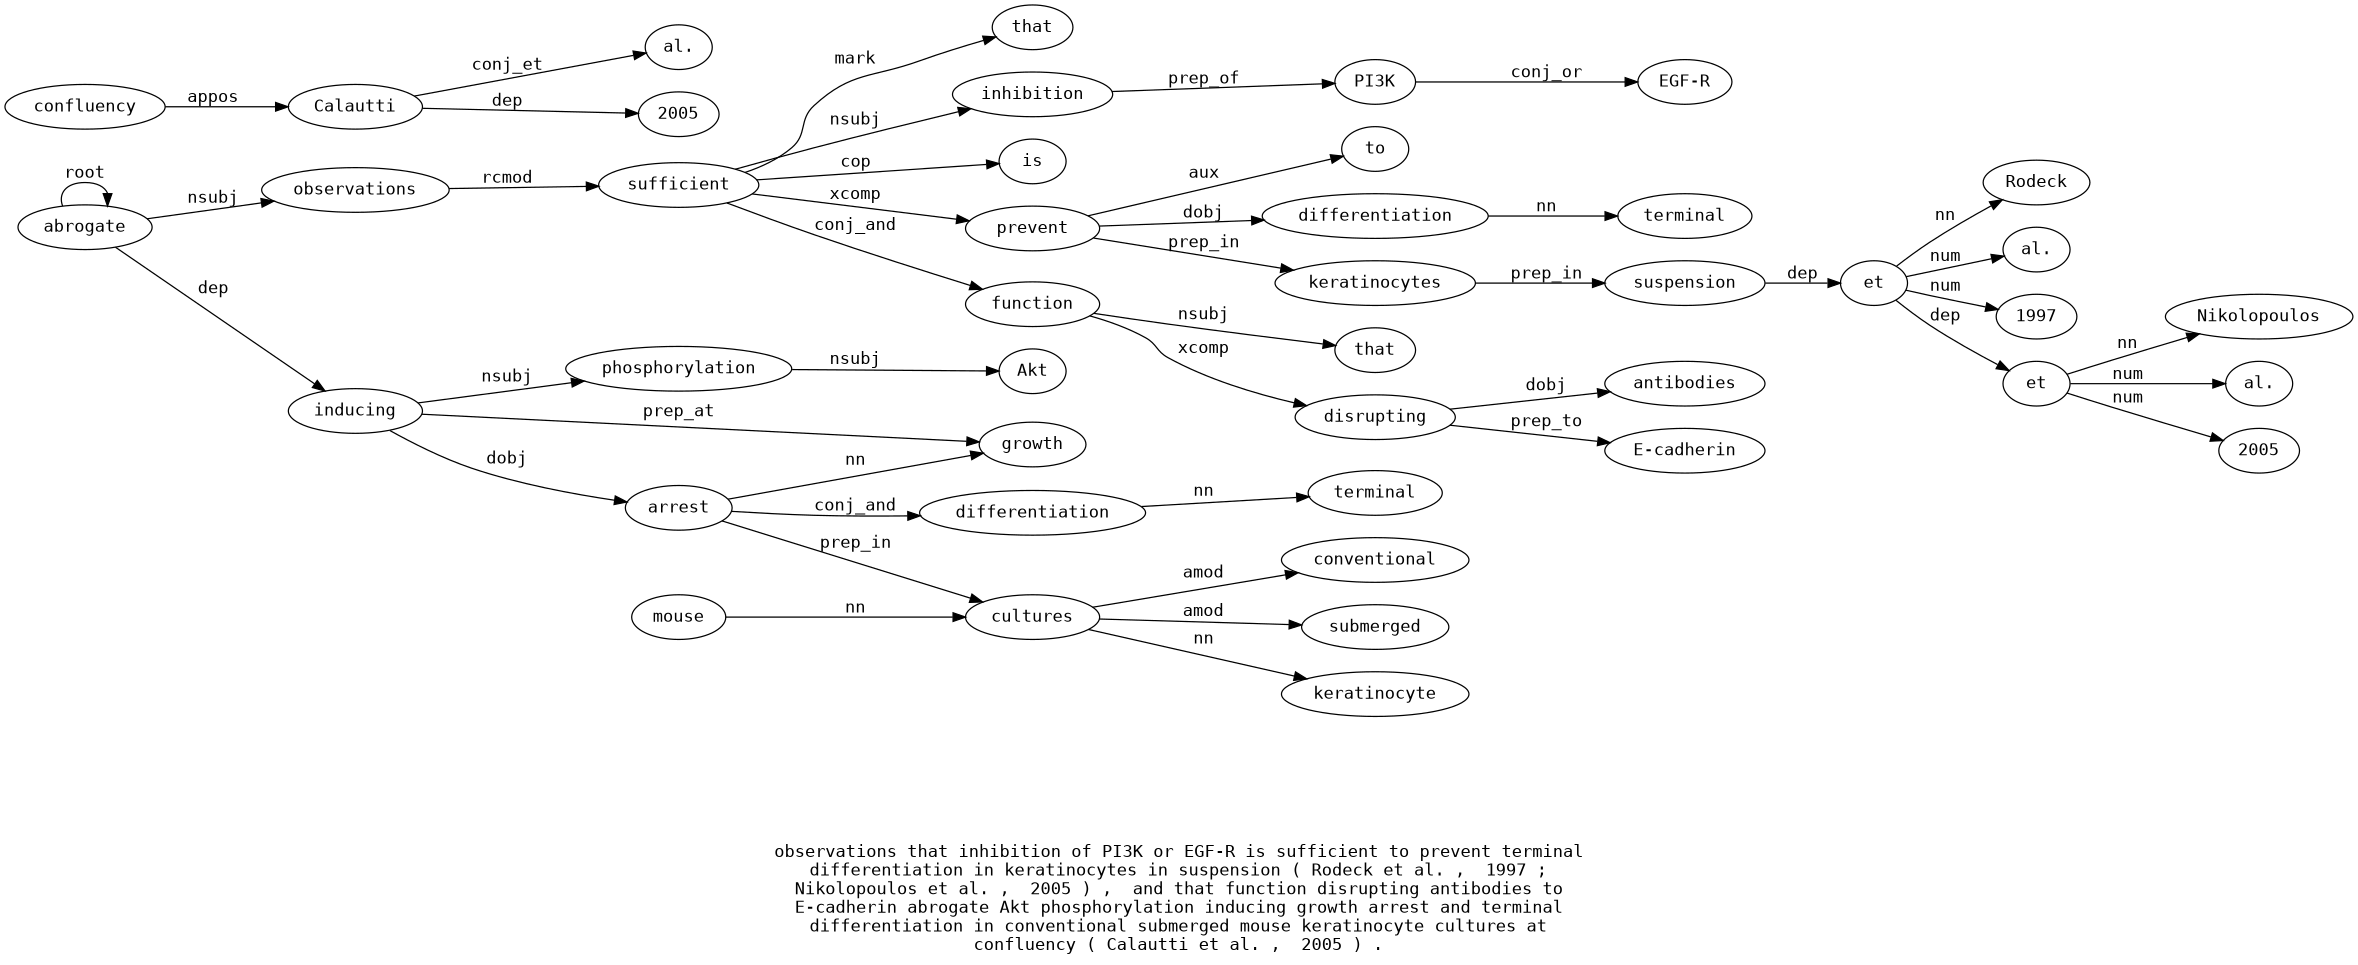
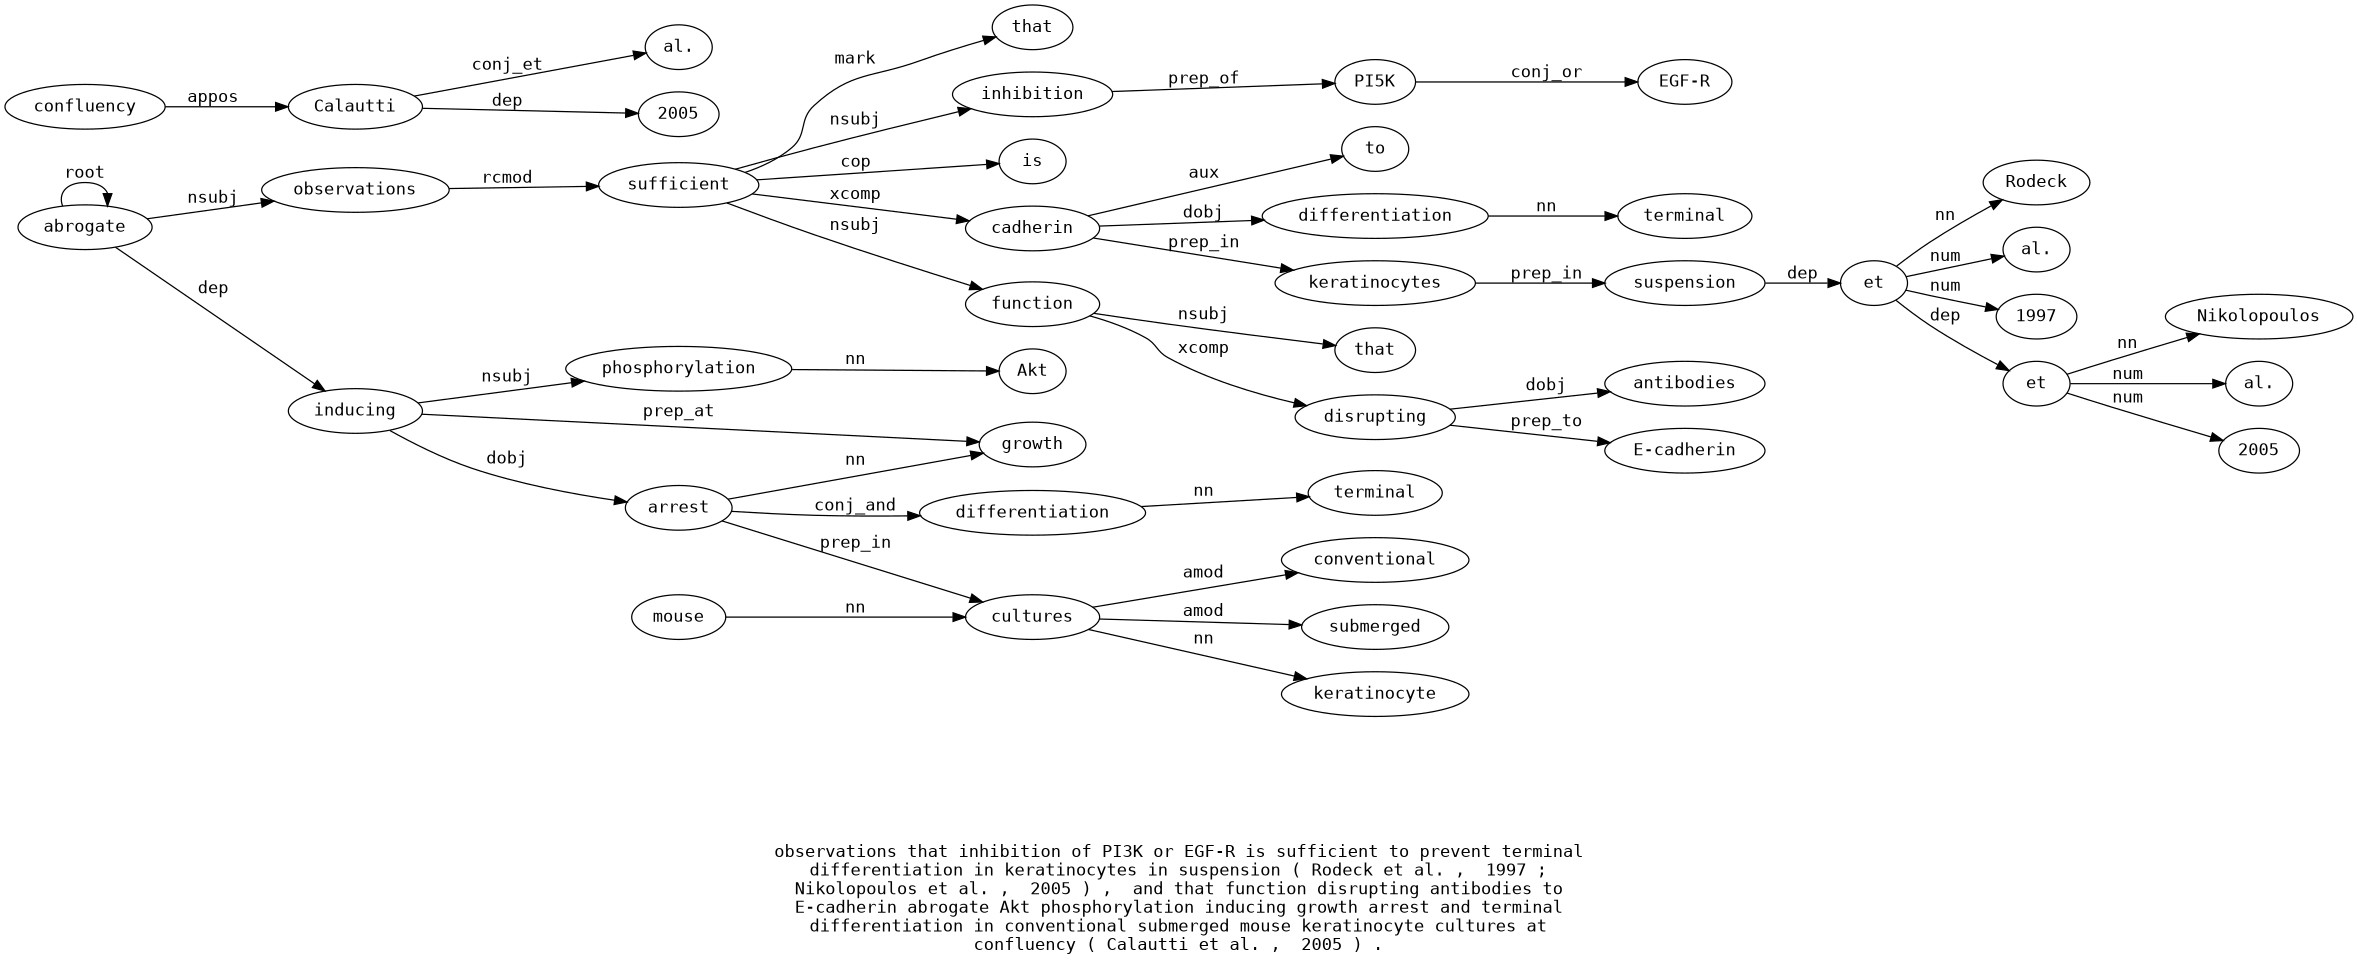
node "PI3K": label "PI3K" -> "PI5K"
edge "sufficient" -> "function": label "conj_and" -> "nsubj"
node "prevent": label "prevent" -> "cadherin"
edge "phosphorylation" -> "Akt": label "nsubj" -> "nn"
